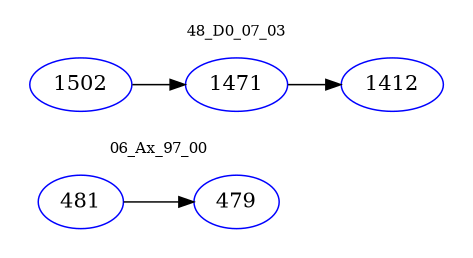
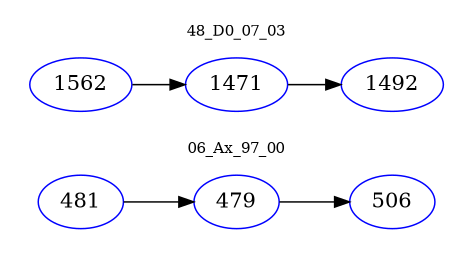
node "1502": label "1502" -> "1562"
node "1412": label "1412" -> "1492"
node "506": added
